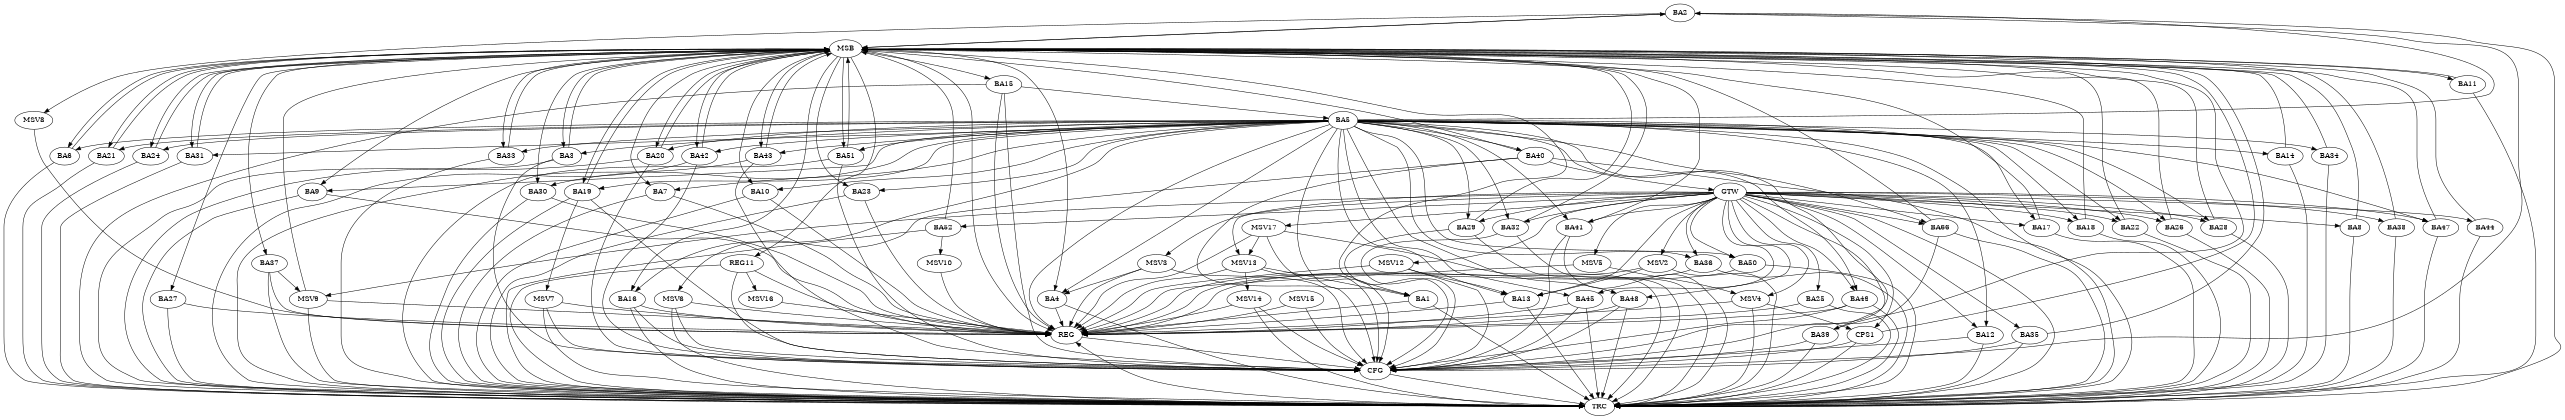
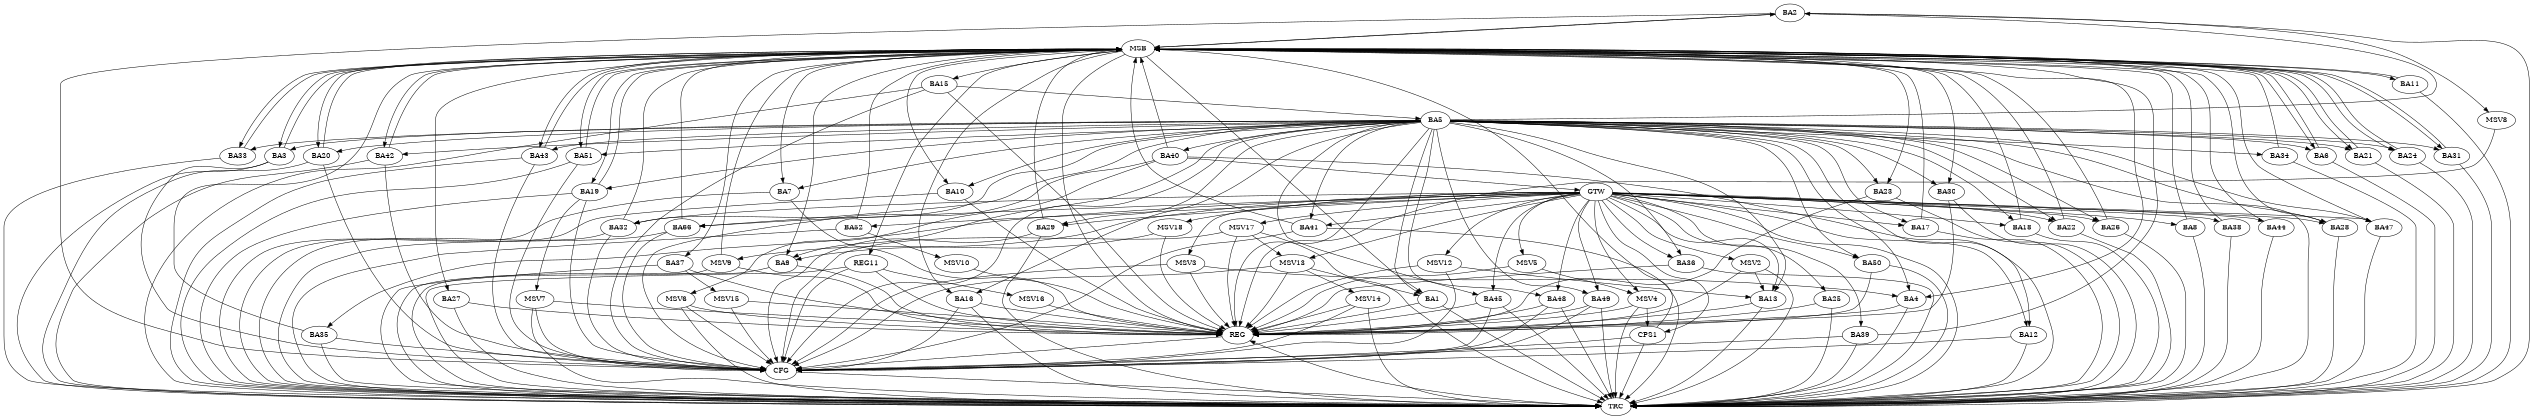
node "BA14": removed
node "MSV18": added
edge "BA37" -> "MSV9": now "BA37" -> "MSV15"
